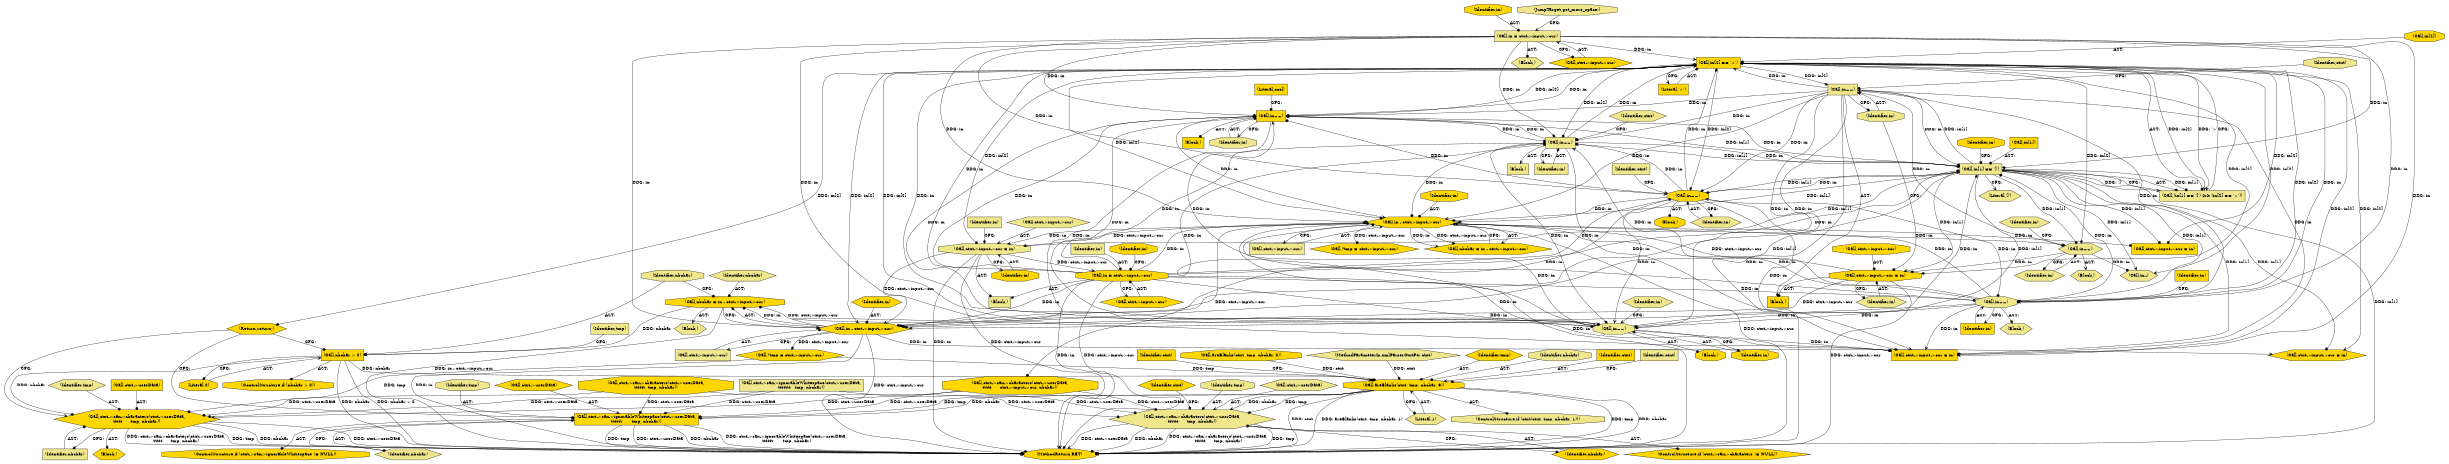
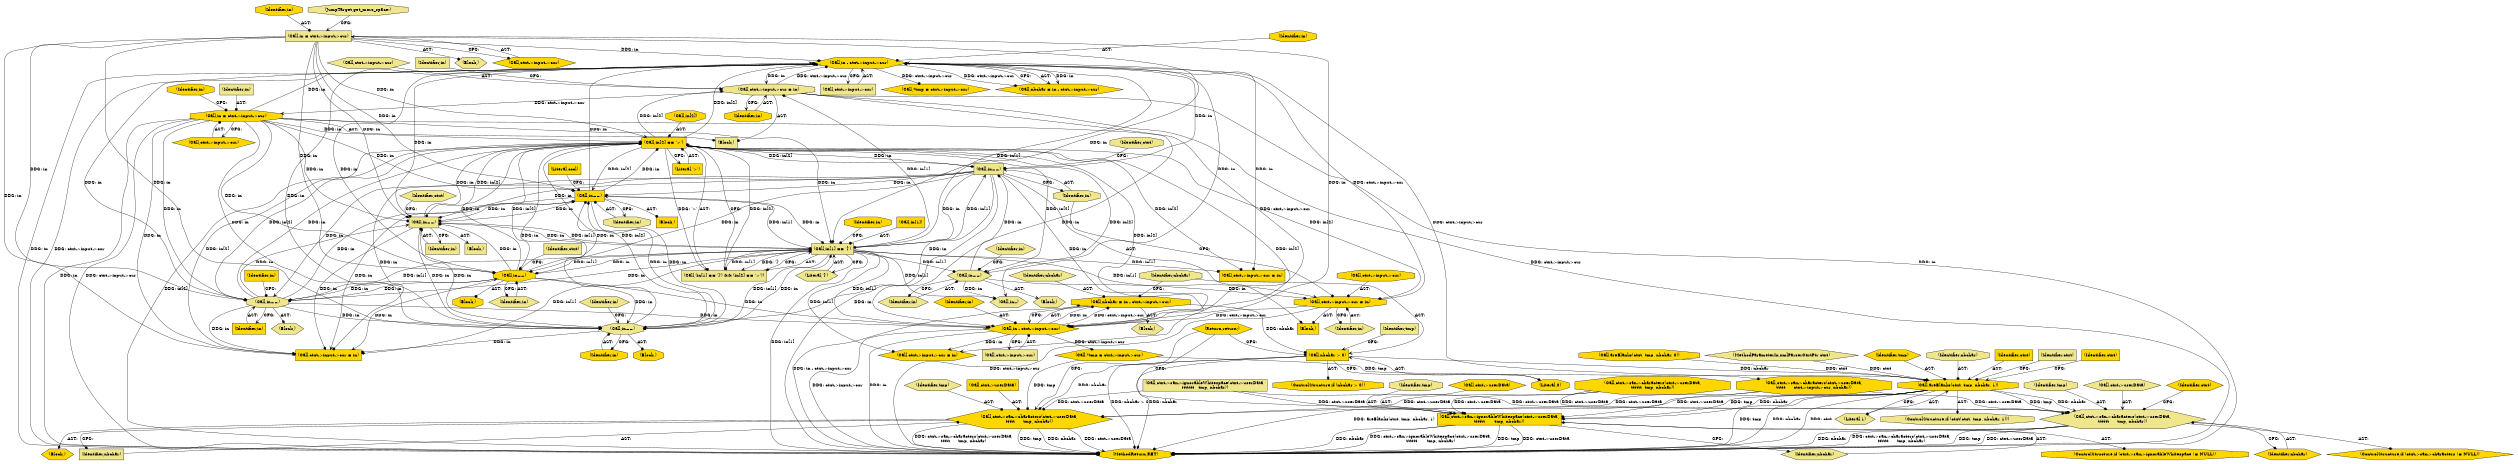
edge "(Call,in[2] == '>')" -> "(Return,return;)": now "(Call,in[2] == '>')" -> "(MethodReturn,RET)"
edge "(Literal,']')" -> "(Call,in[1] == ']')": added, label "AST:"
node "(Call,areBlanks(ctxt, tmp, nbchar, 6))": label "(Call,areBlanks(ctxt, tmp, nbchar, 6))" -> "(Call,areBlanks(ctxt, tmp, nbchar, 1))"
